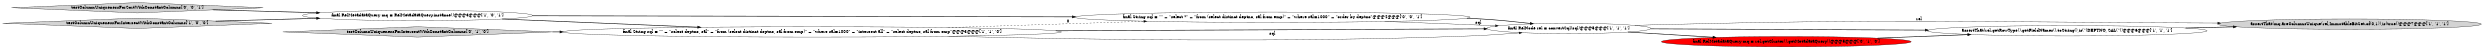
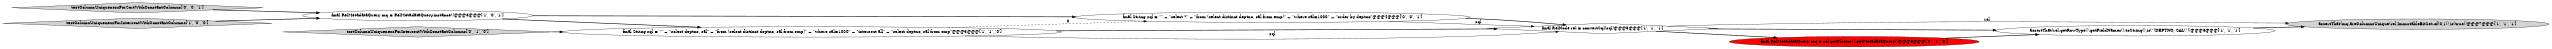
node "final RelNode rel = convertSql(sql)@@@5@@@['1', '1', '1']": shape ellipse -> diamond
